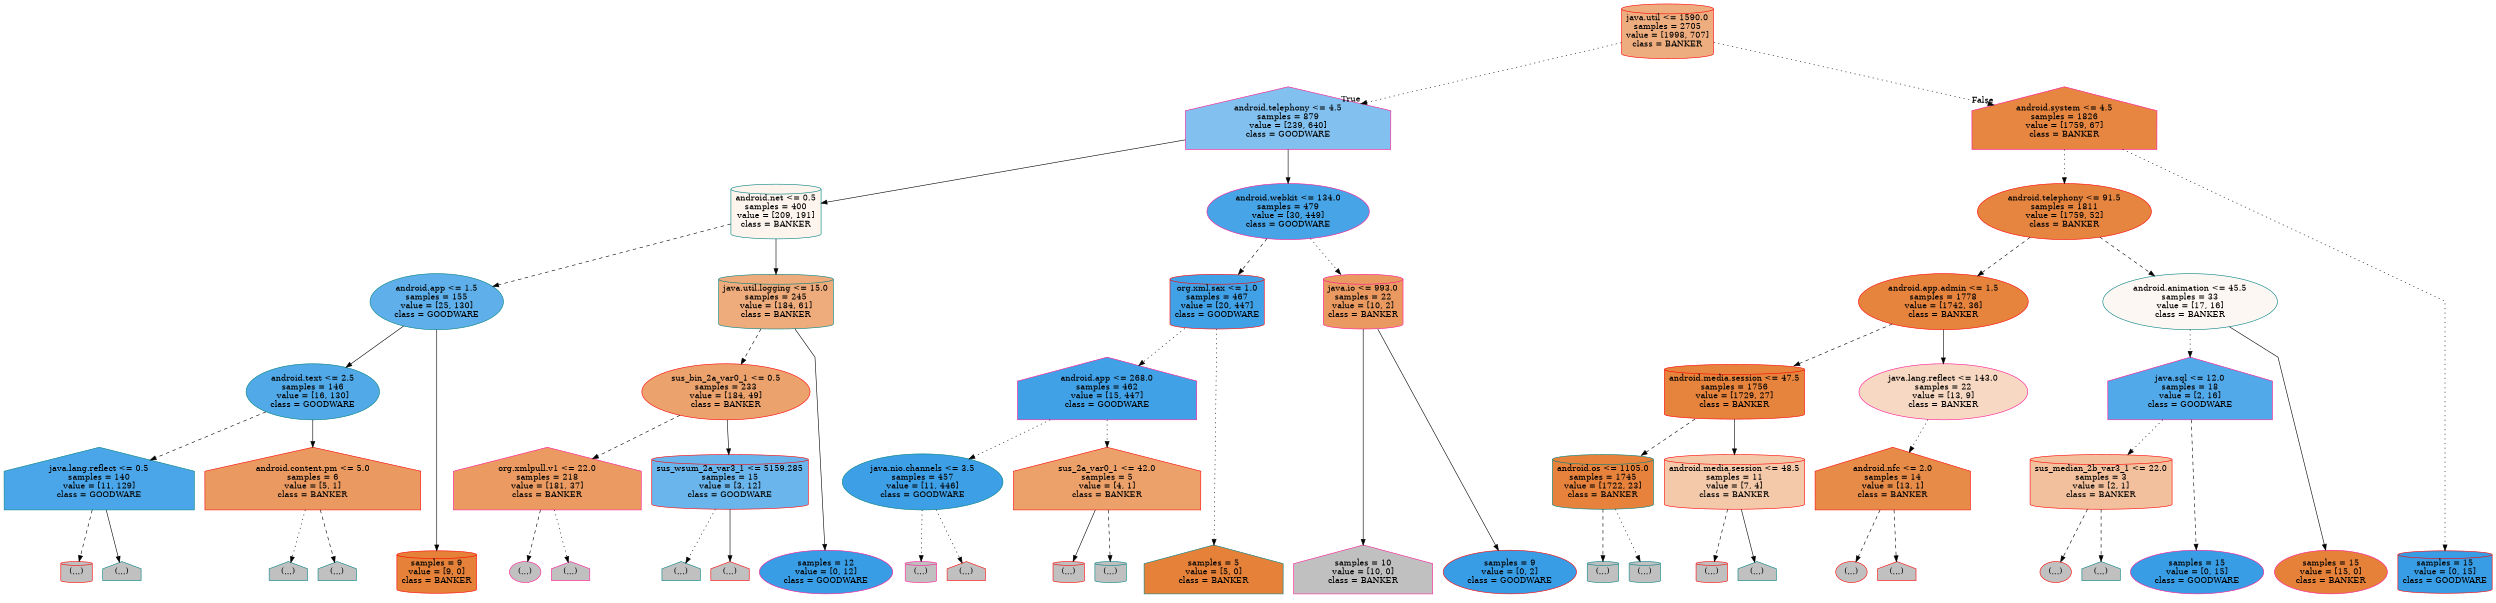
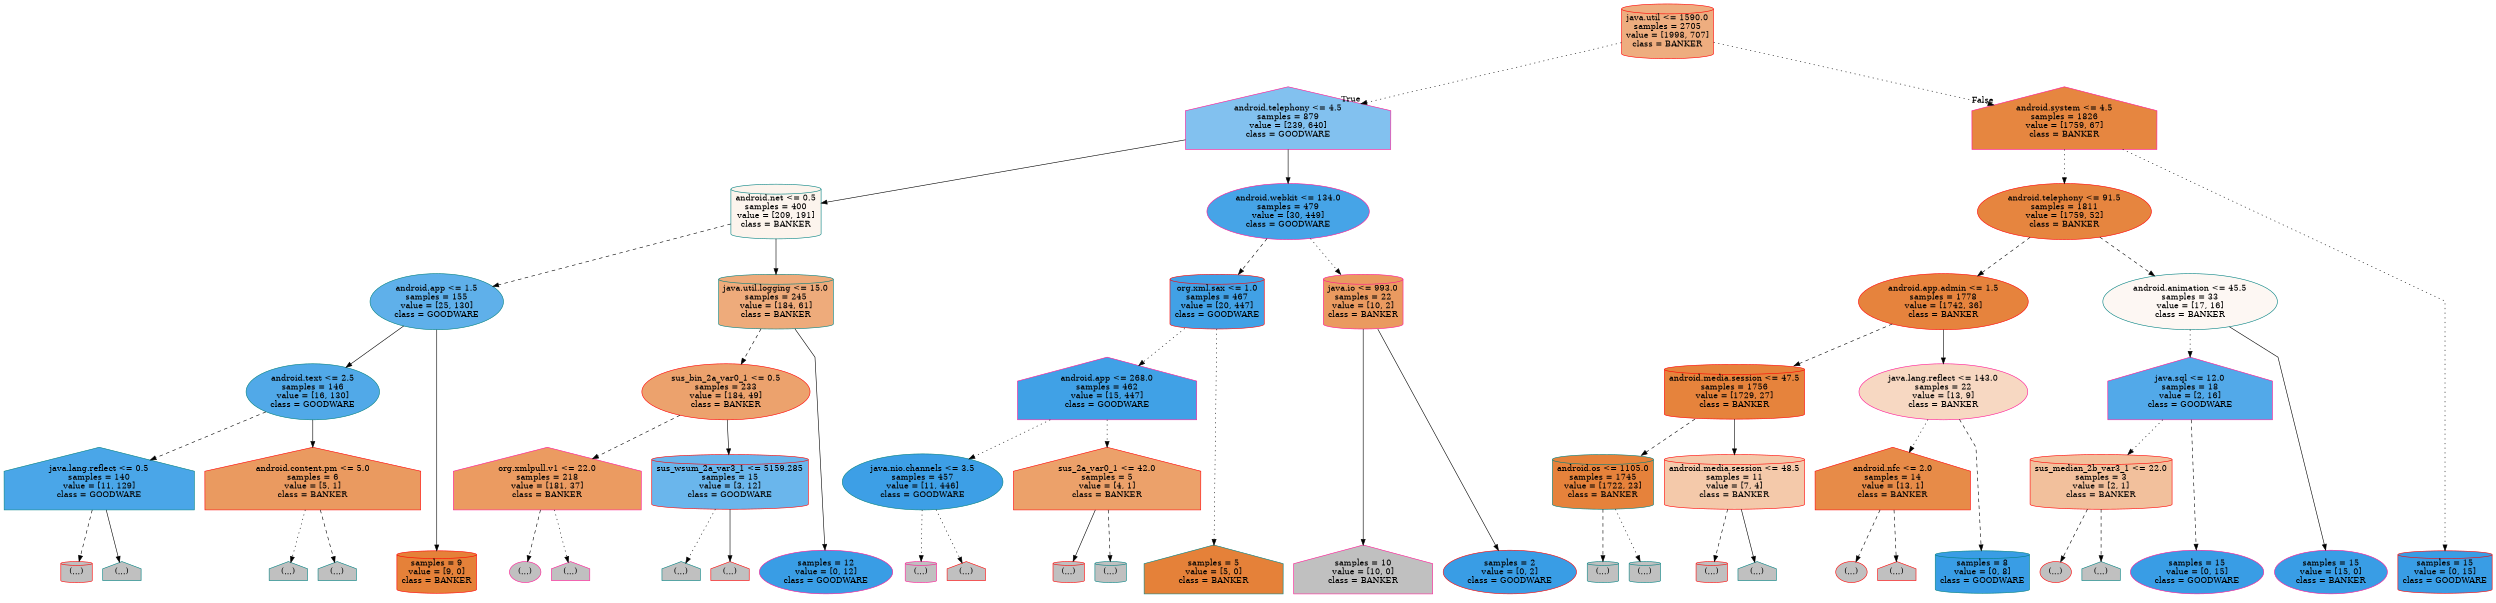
node "samples = 9 value = [0, 2] class = GOODWARE": label "samples = 9 value = [0, 2] class = GOODWARE" -> "samples = 2 value = [0, 2] class = GOODWARE"
node "samples = 8 value = [0, 8] class = GOODWARE": added
node "samples = 15 value = [15, 0] class = BANKER": fillcolor #e58139ff -> #399de5ff
